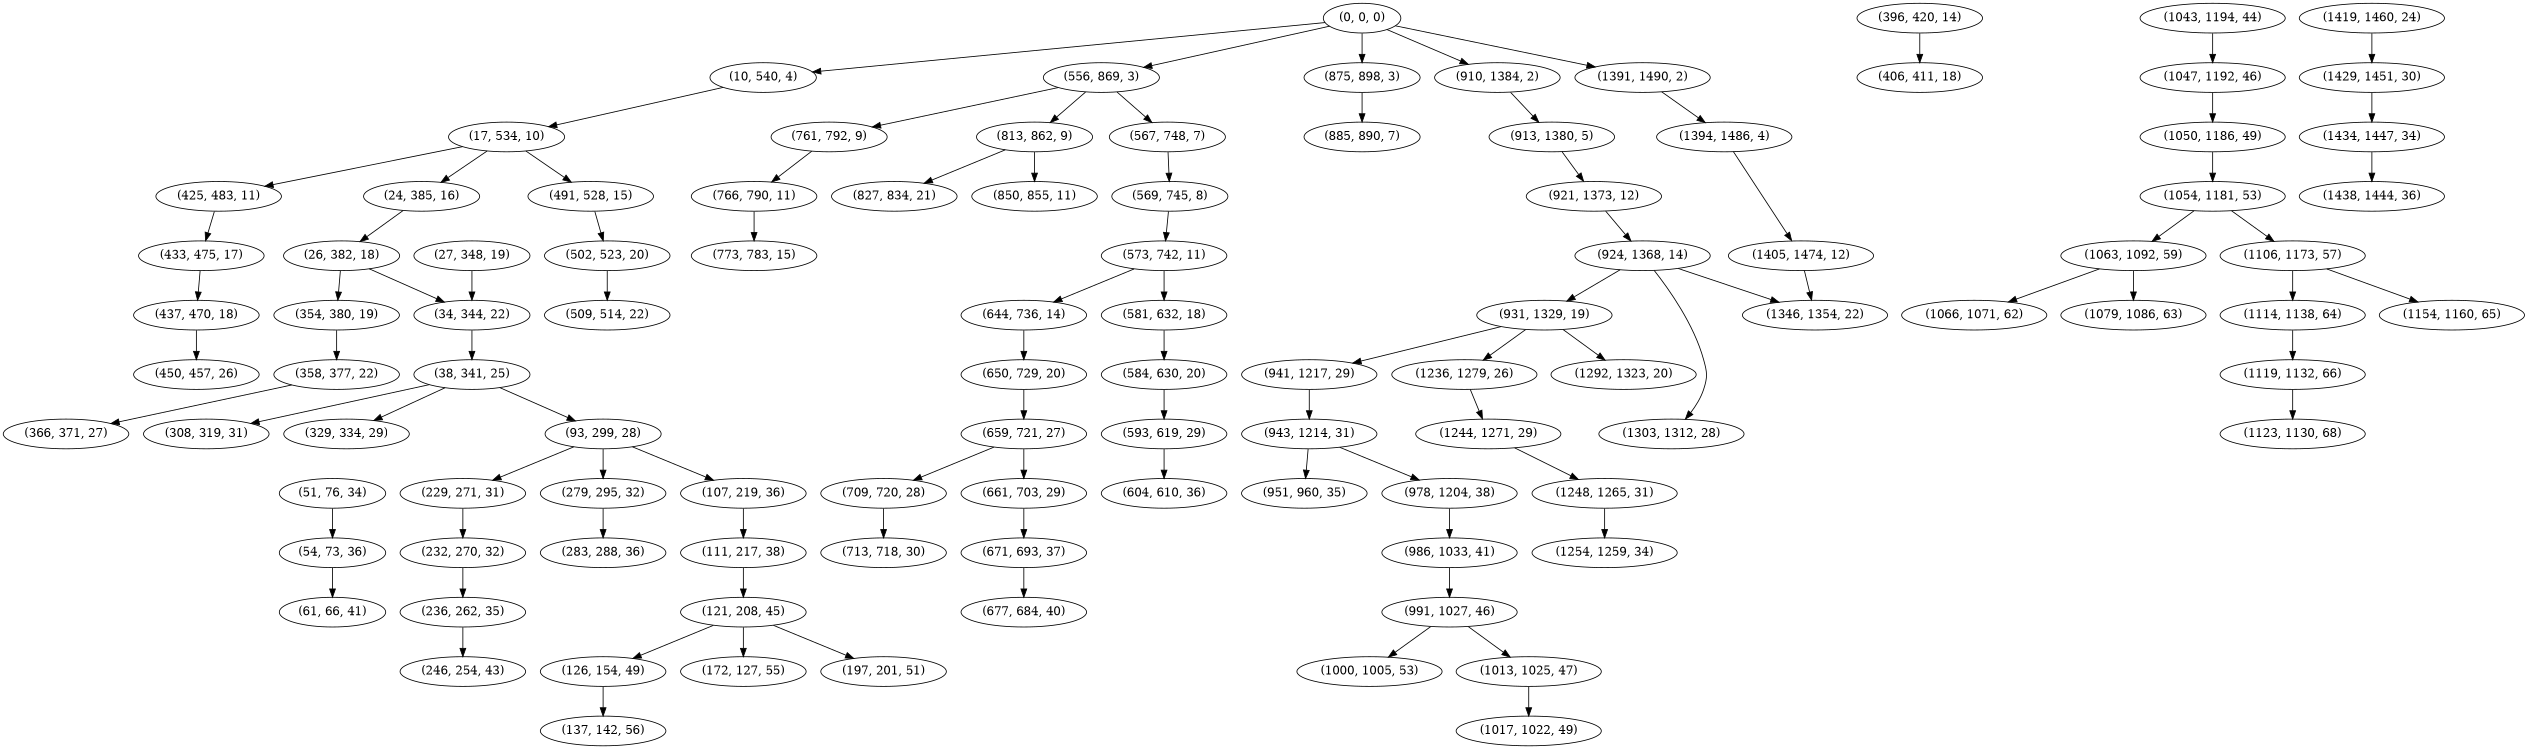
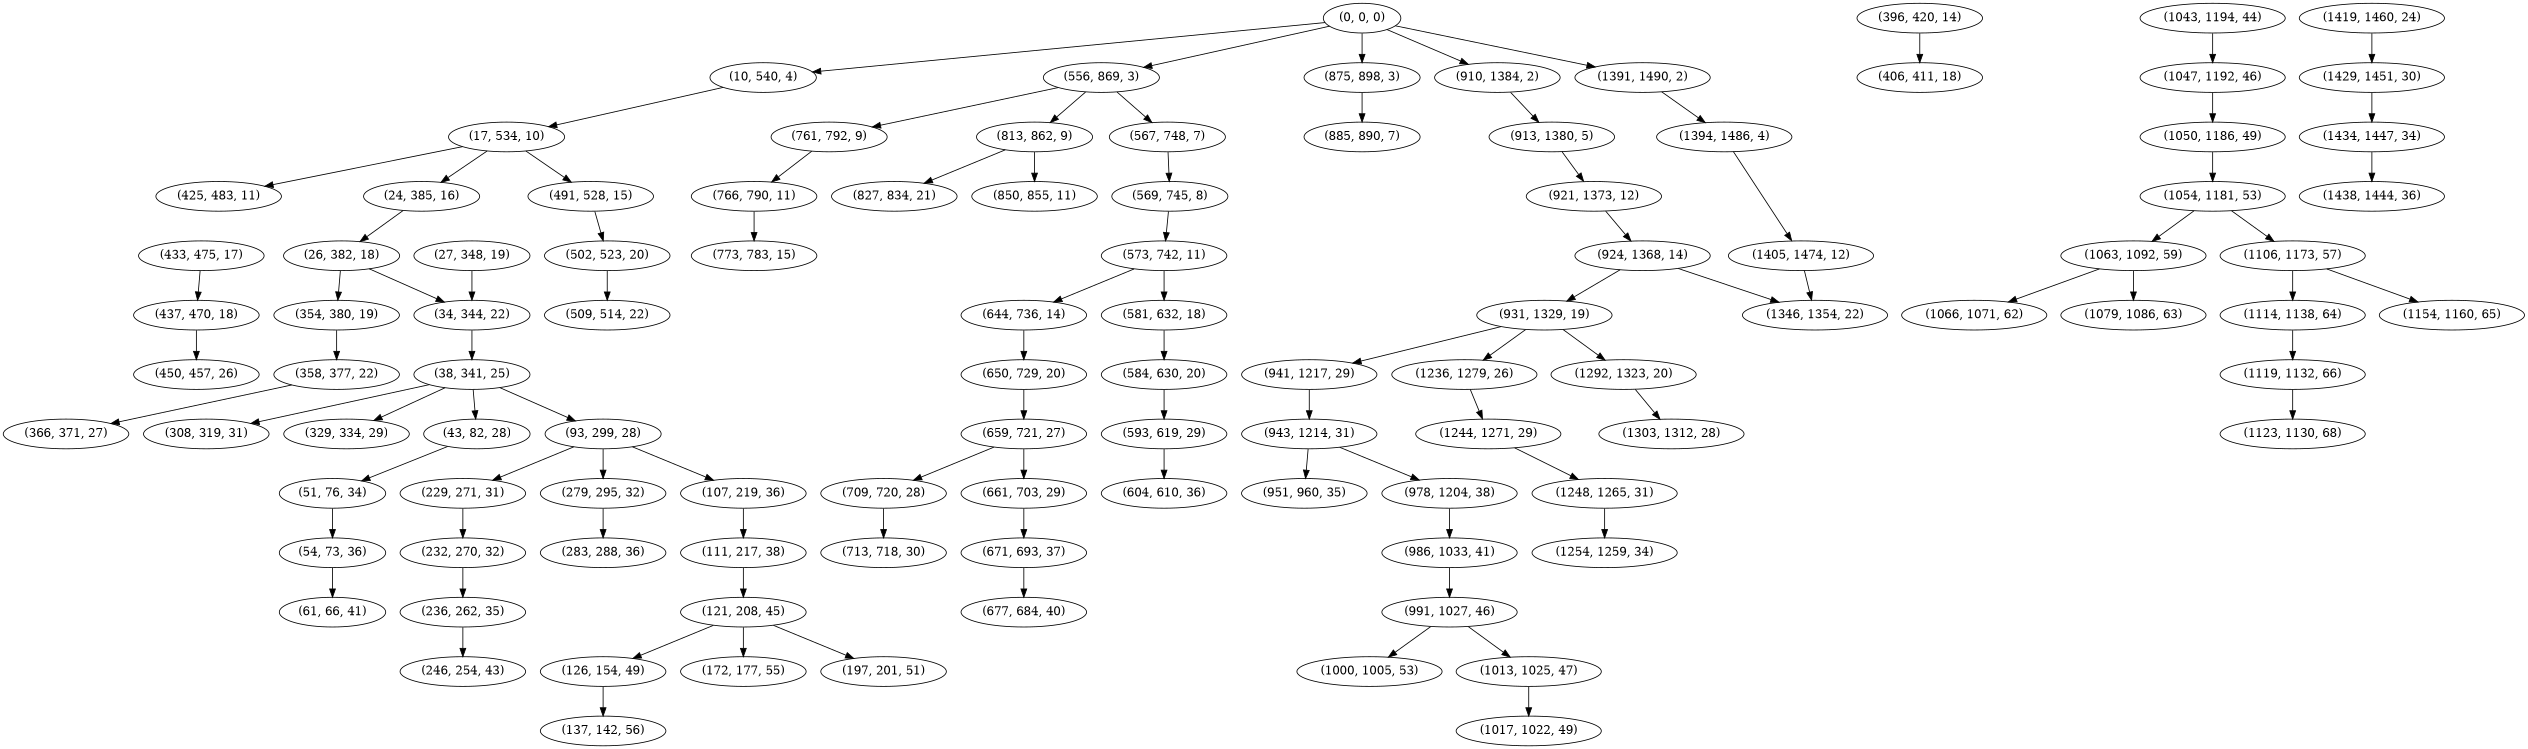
edge "(425, 483, 11)" -> "(433, 475, 17)": removed
edge "(924, 1368, 14)" -> "(1303, 1312, 28)": now "(1292, 1323, 20)" -> "(1303, 1312, 28)"
node "(43, 82, 28)": added
node "(172, 127, 55)": label "(172, 127, 55)" -> "(172, 177, 55)"
